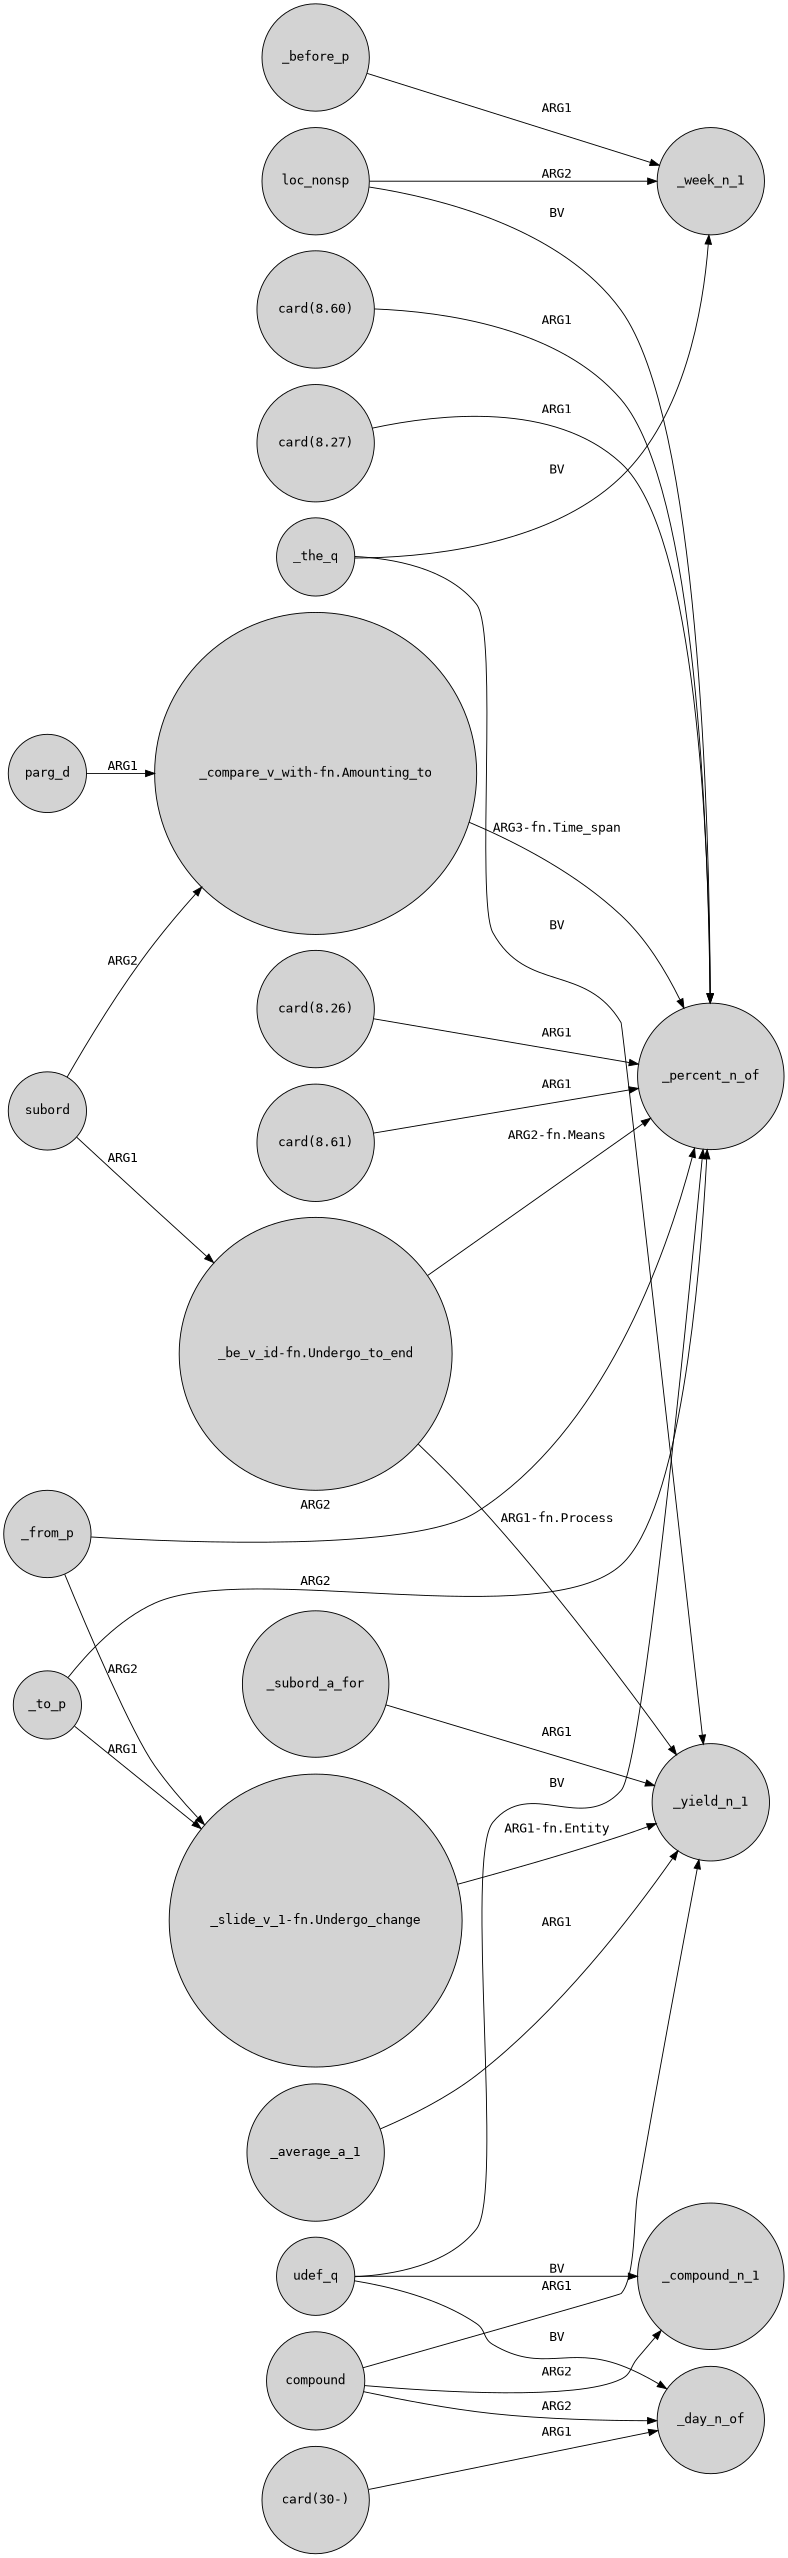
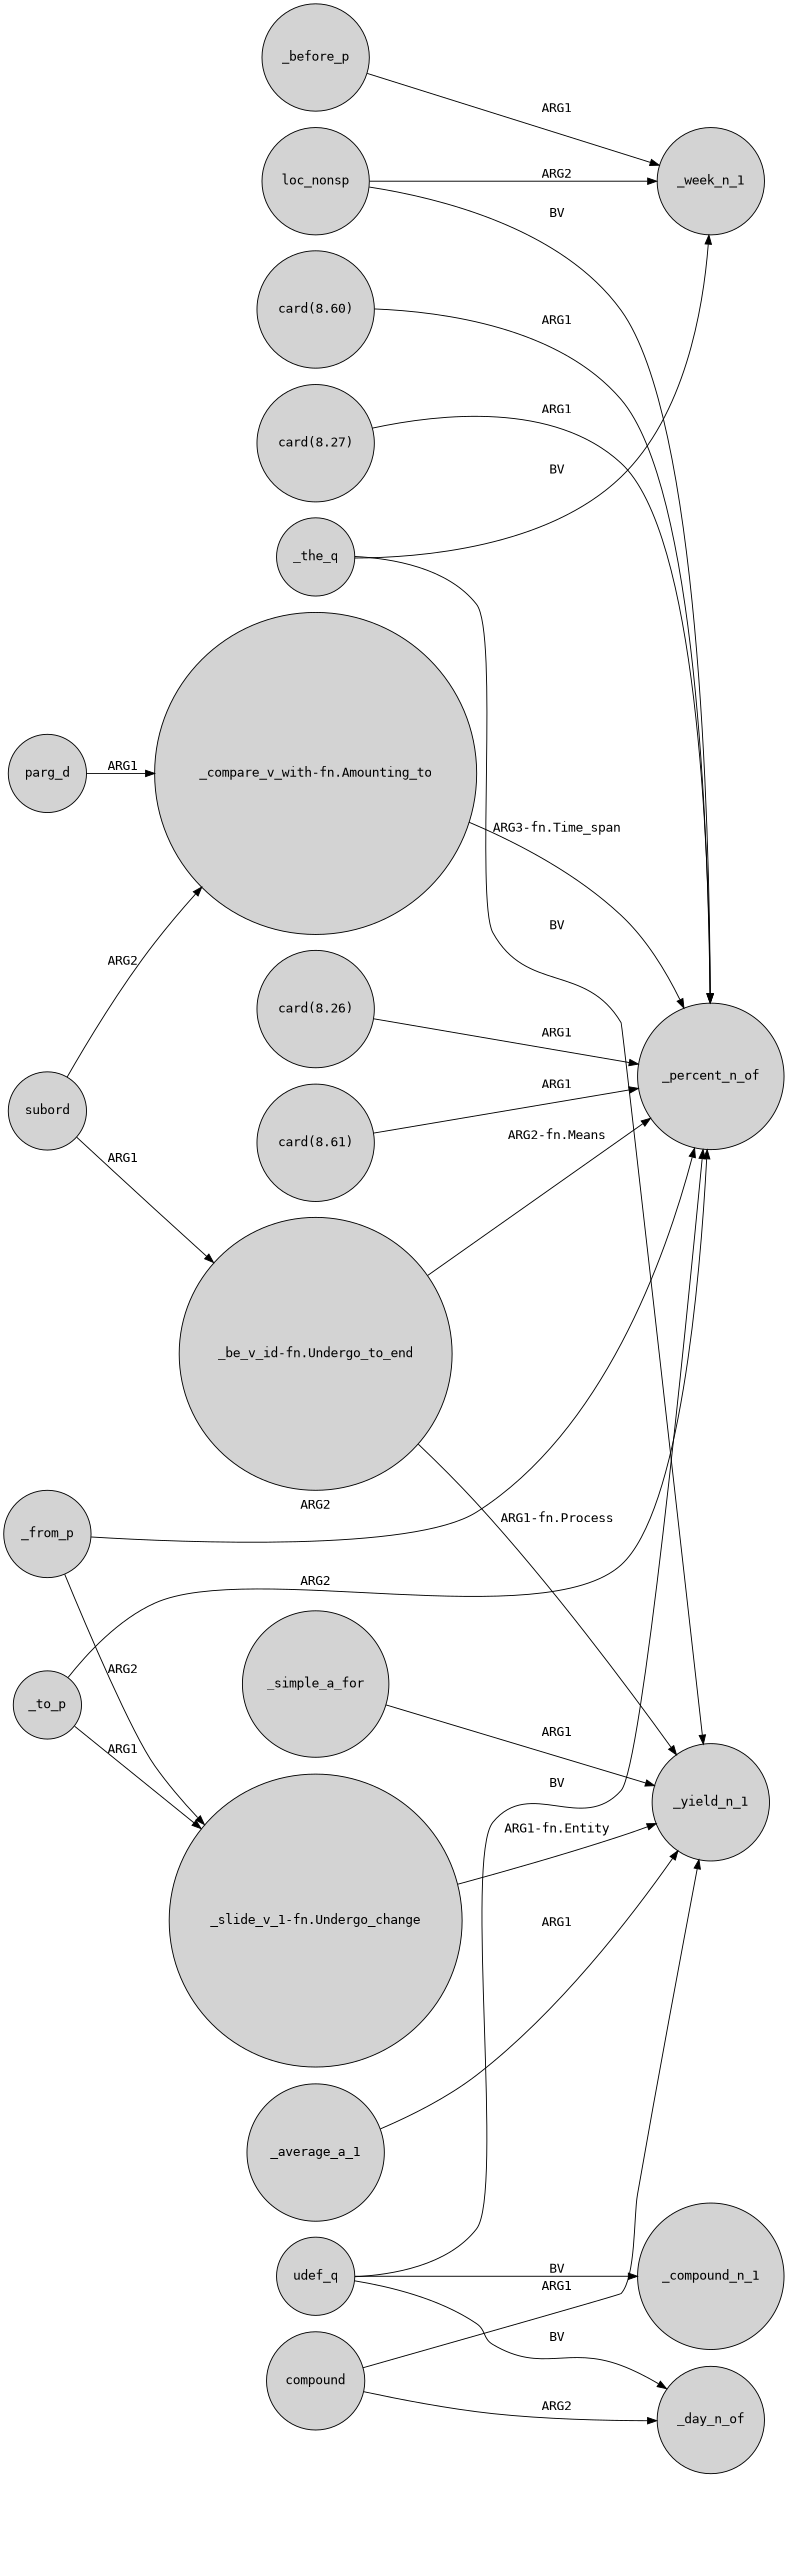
node "_subord_a_for": label "_subord_a_for" -> "_simple_a_for"
edge "compound" -> "_compound_n_1": removed, label "ARG2"
node "card(30-)": removed
